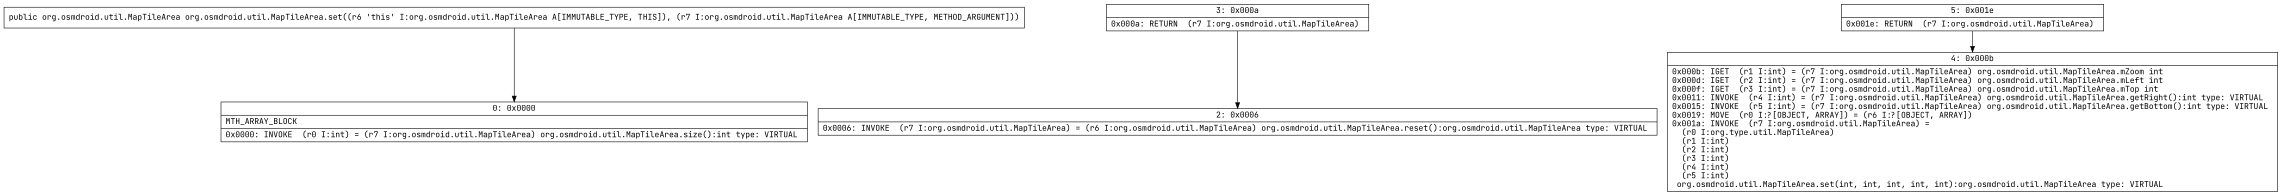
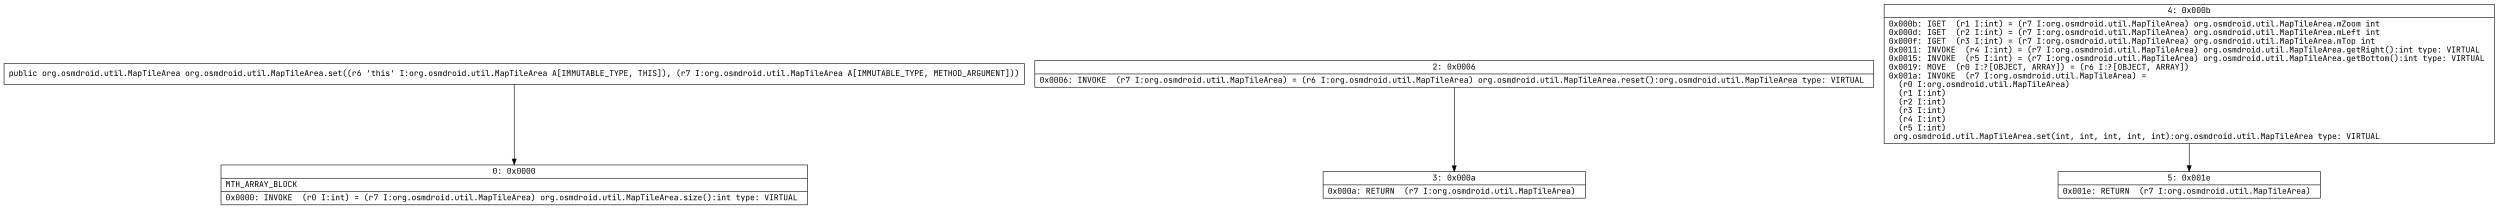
edge "5: 0x001e" -> "4: 0x000b": reversed
edge "3: 0x000a" -> "2: 0x0006": reversed
node "4: 0x000b": text "(r0 I:org.type.util.MapTileArea)" -> "(r0 I:org.osmdroid.util.MapTileArea)"
